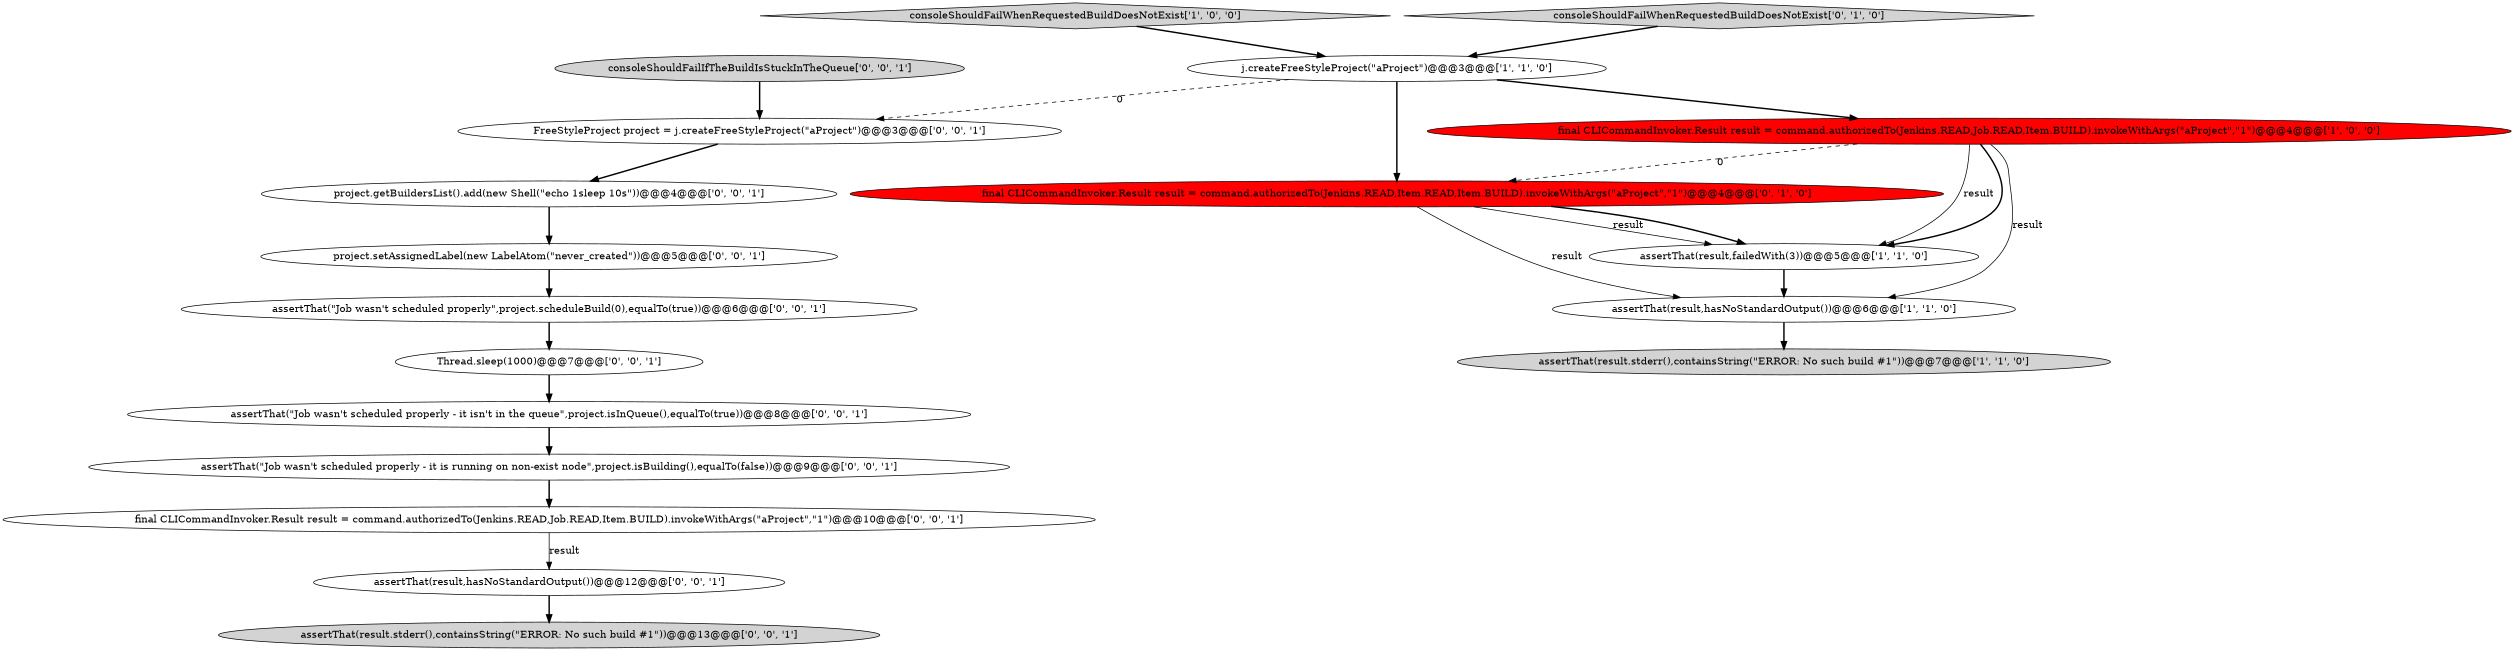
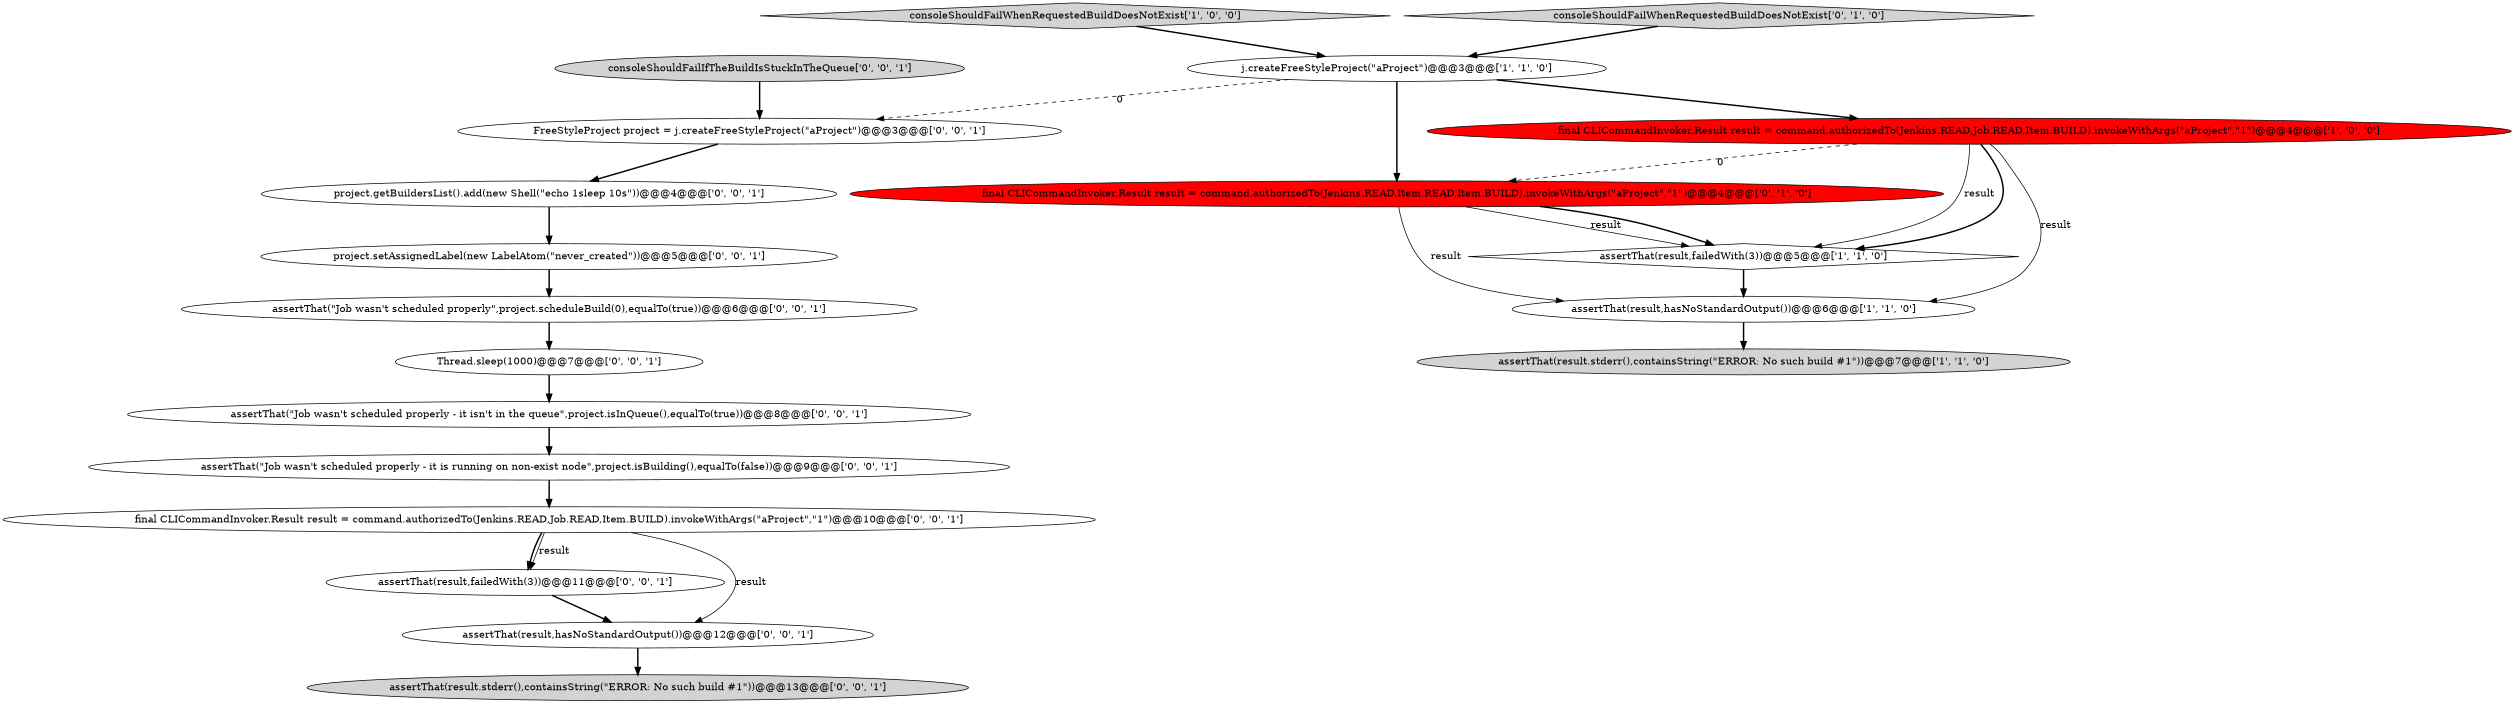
node "assertThat(result,failedWith(3))@@@5@@@['1', '1', '0']": shape ellipse -> diamond
node "assertThat(result,failedWith(3))@@@11@@@['0', '0', '1']": added
